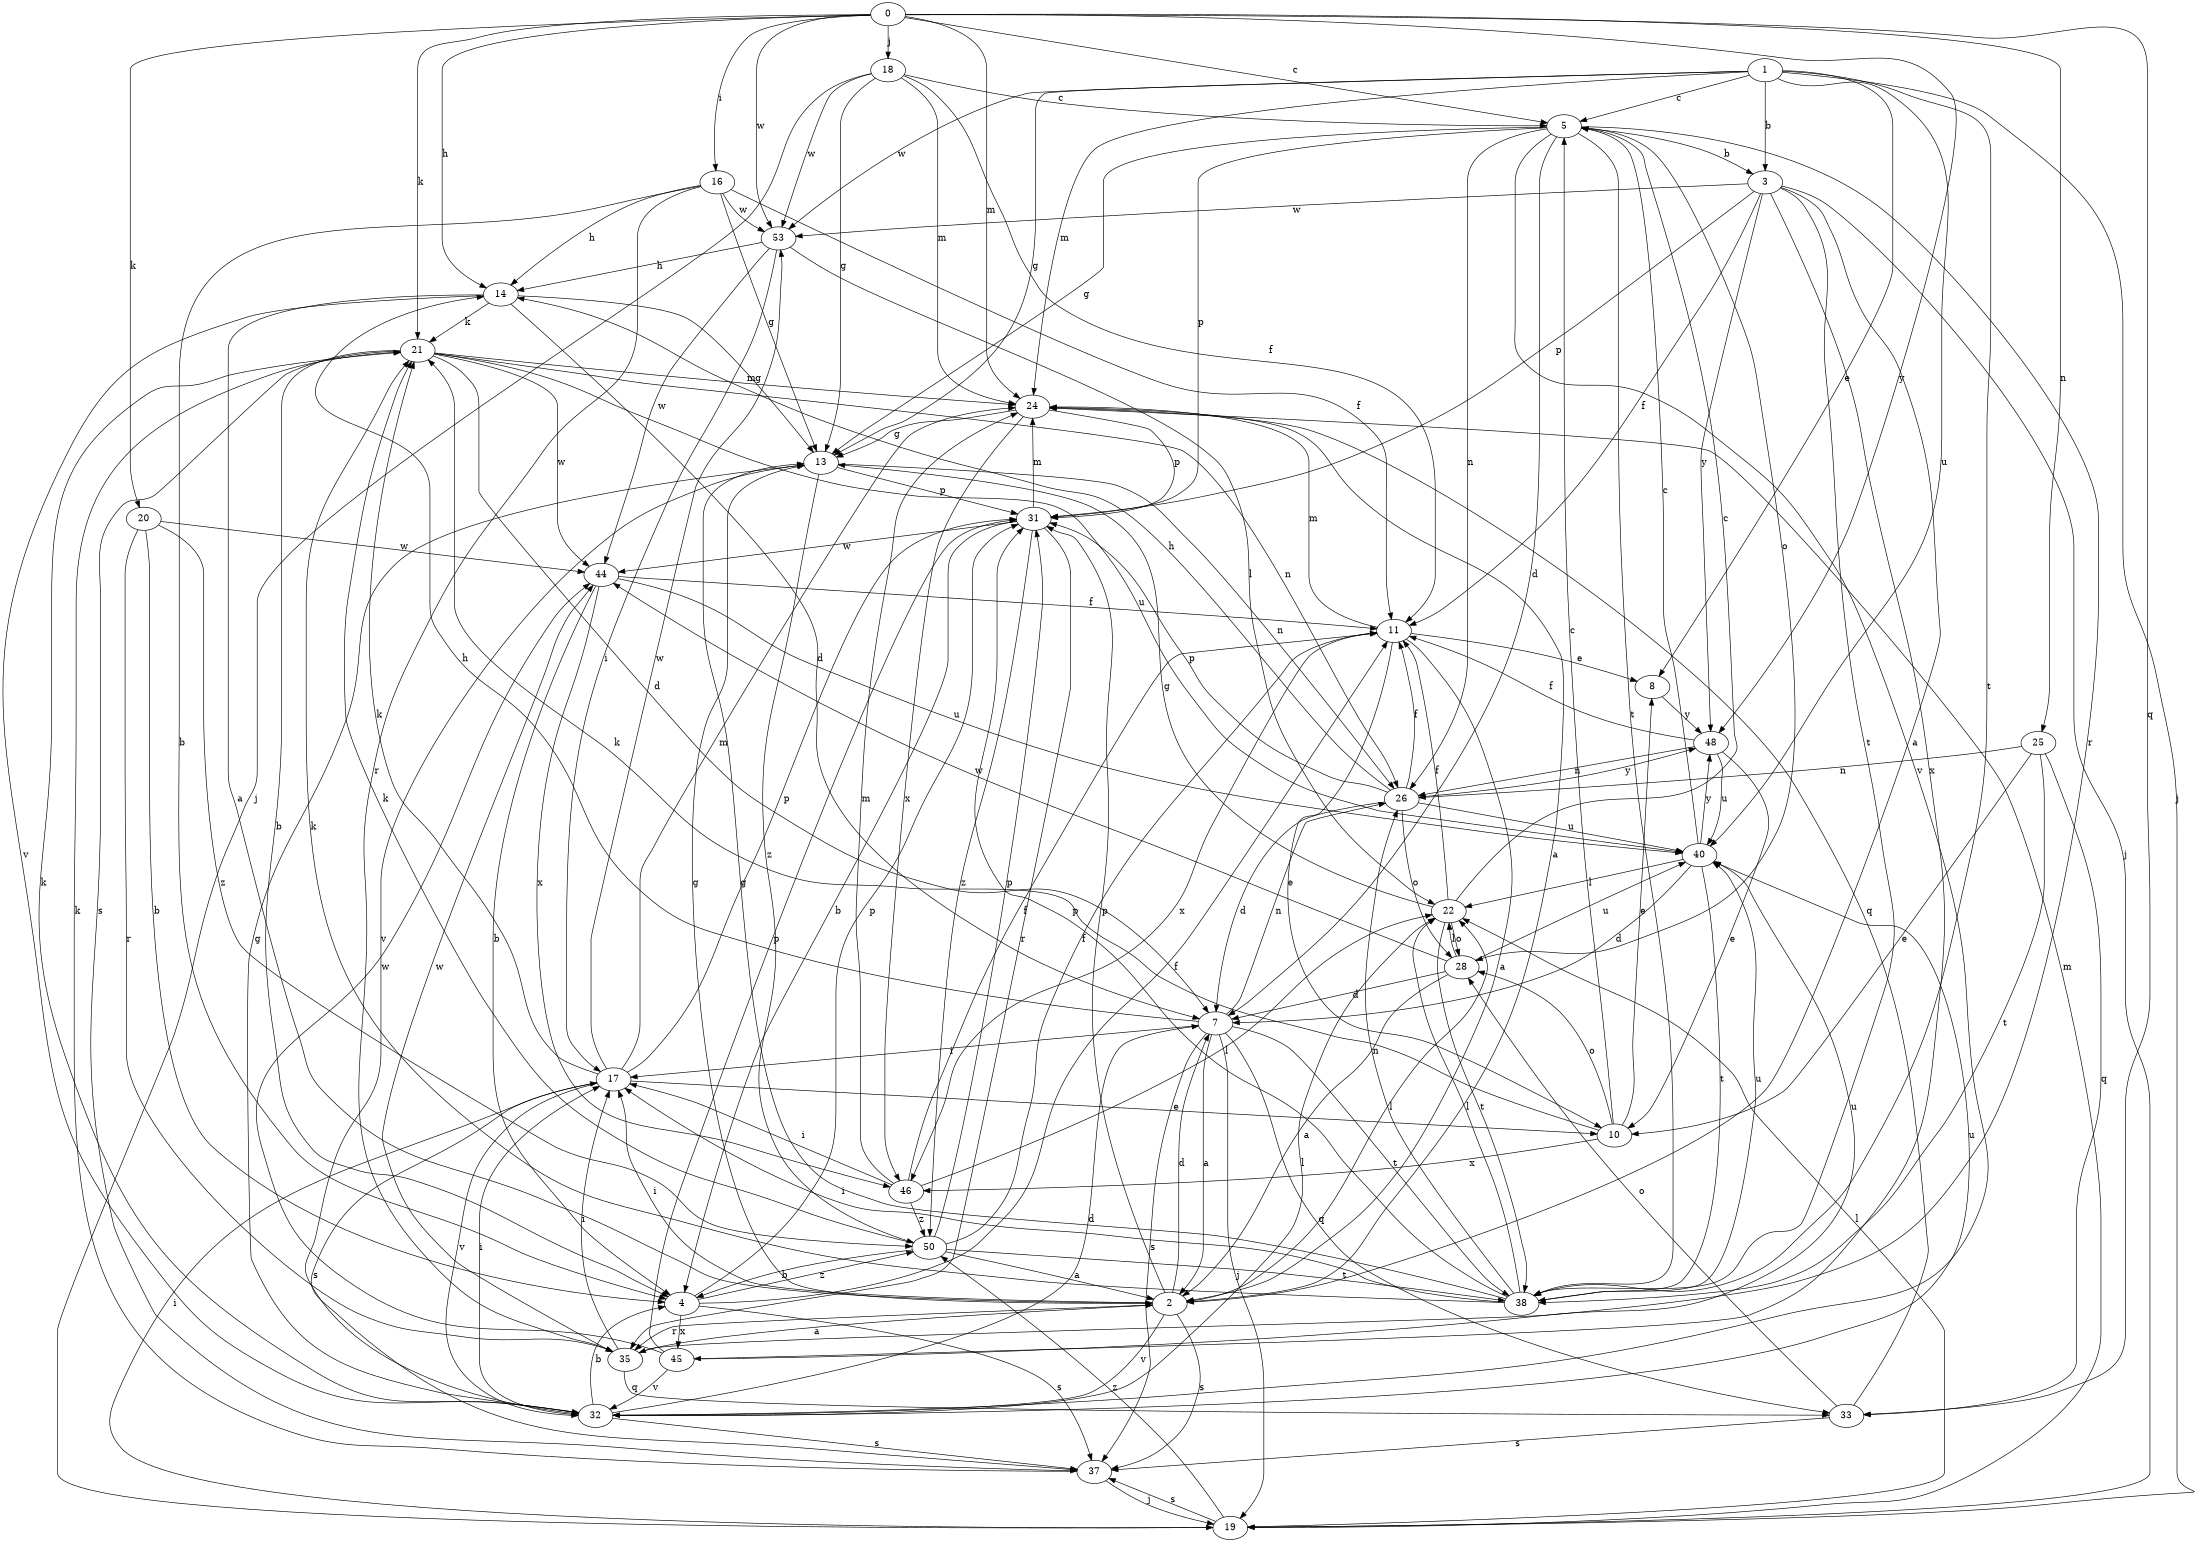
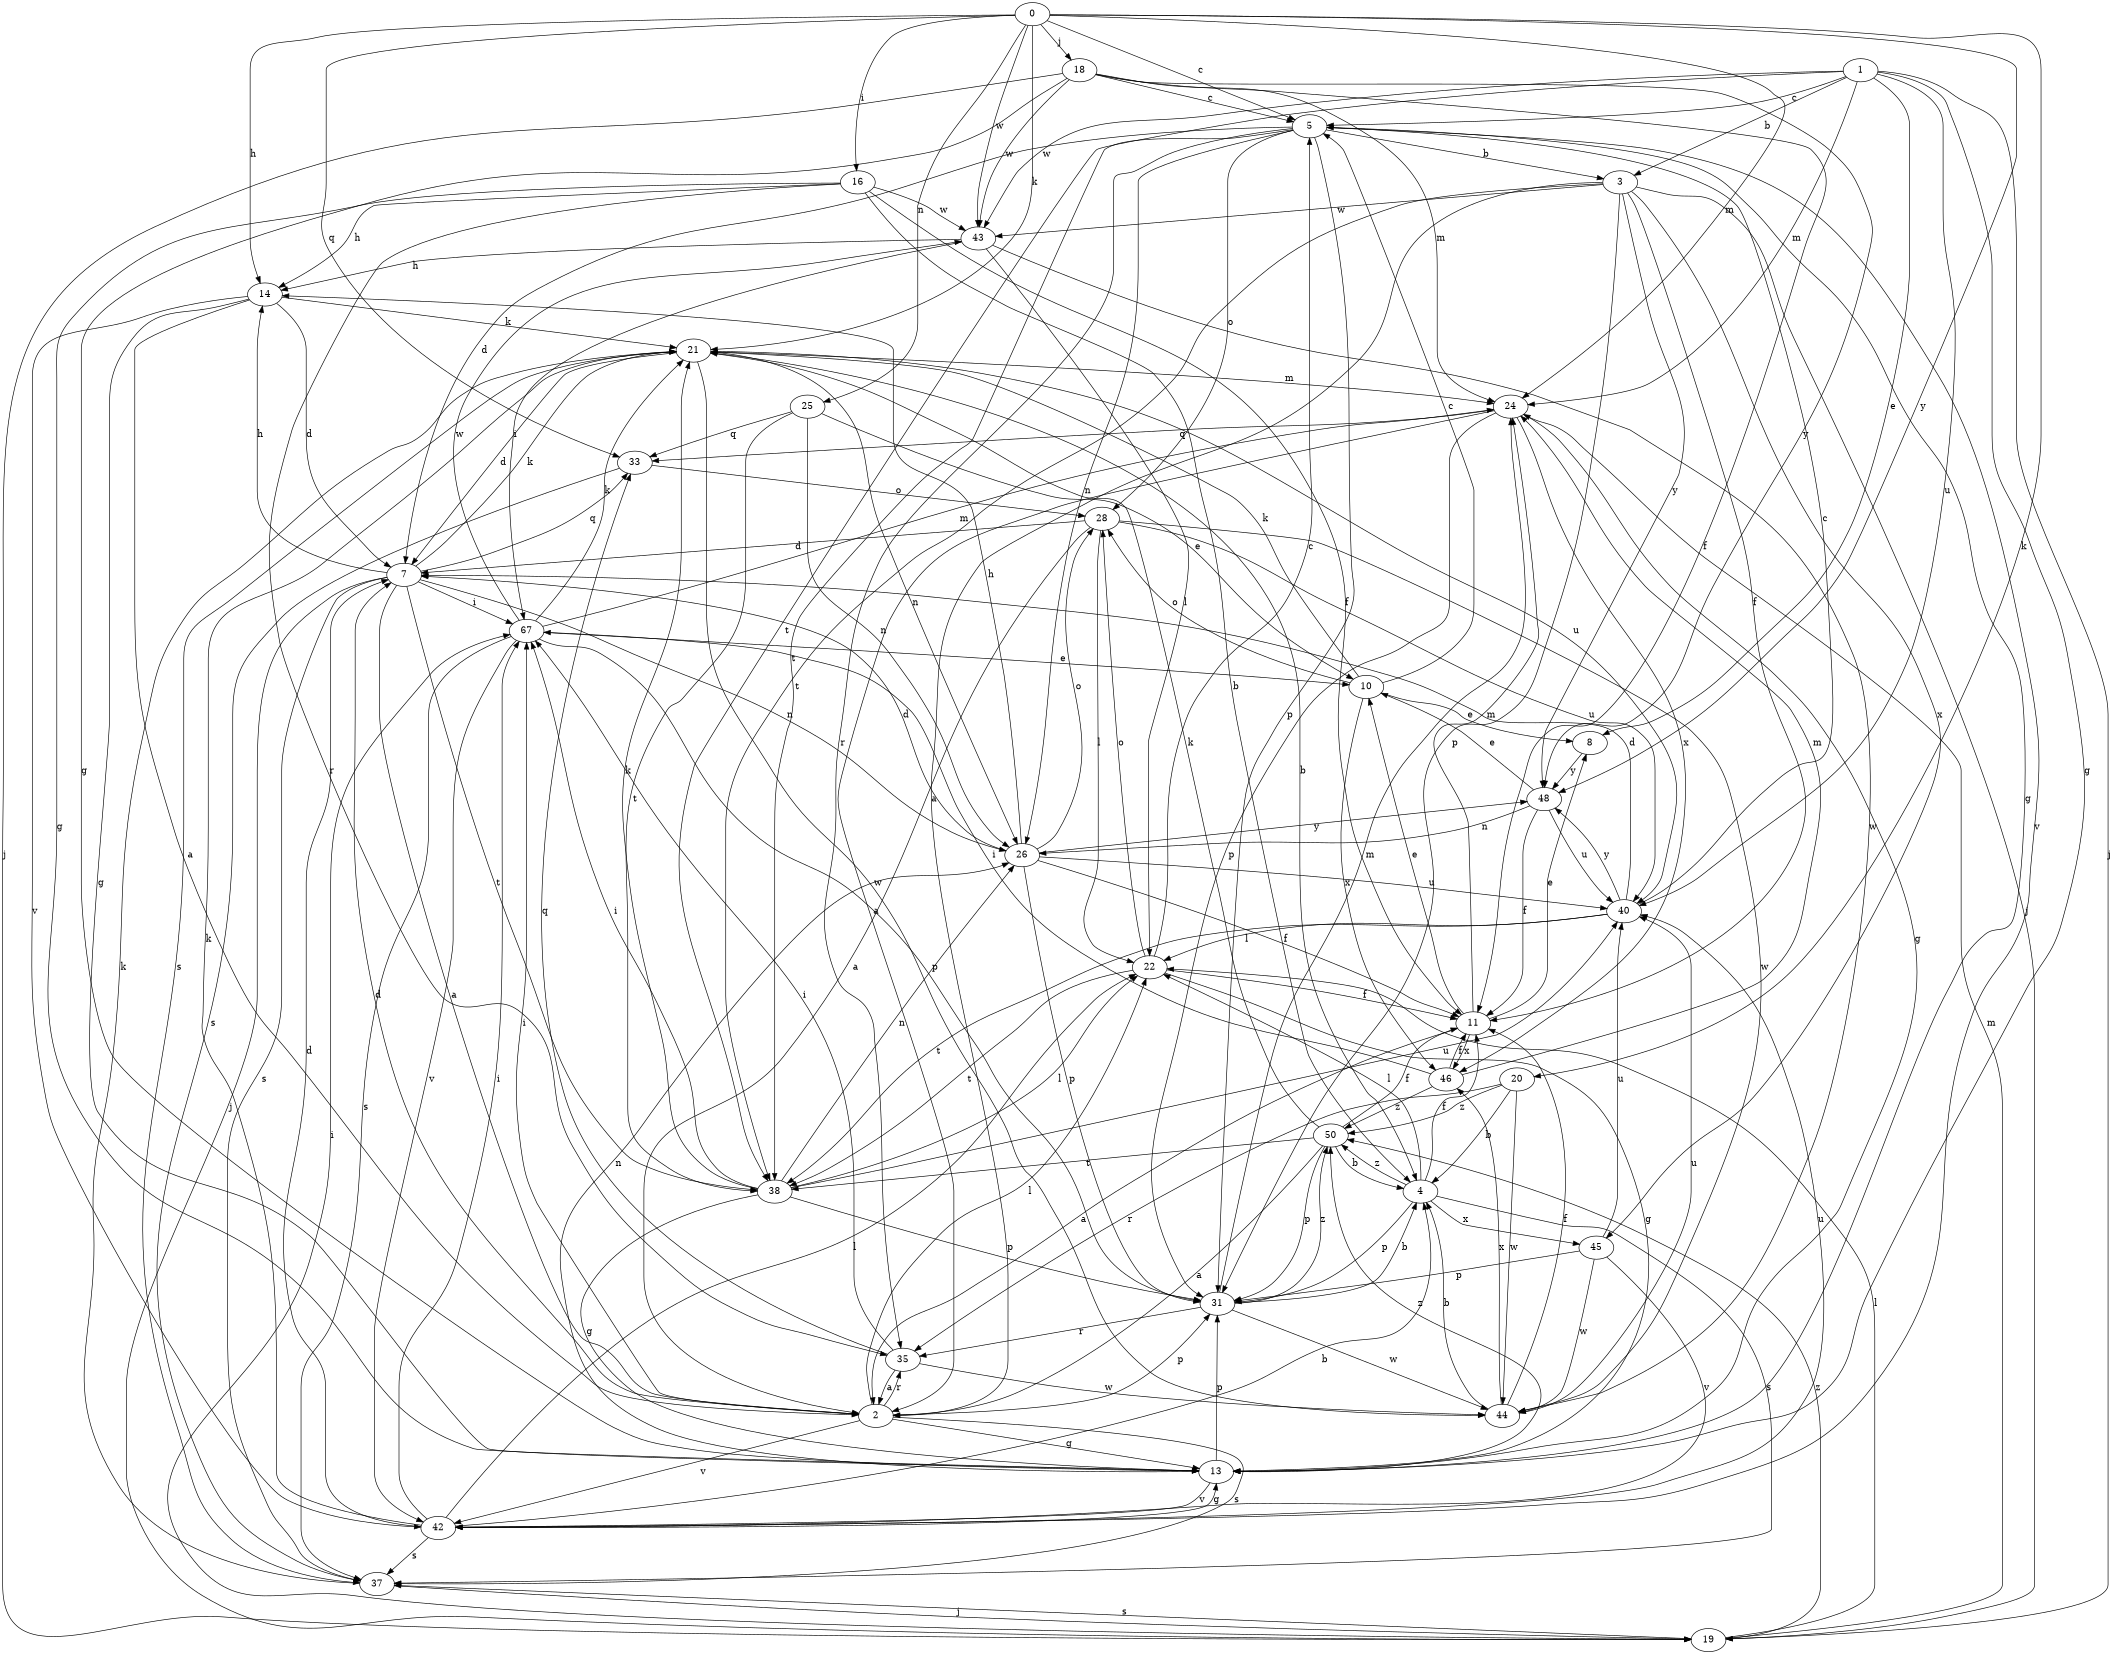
edge "18" -> "48": added, label "y"
node "53": label "53" -> "43"
edge "7" -> "21": added, label "k"
edge "33" -> "24": reversed
edge "46" -> "22": now "4" -> "22"
node "17": label "17" -> "67"
node "32": label "32" -> "42"
